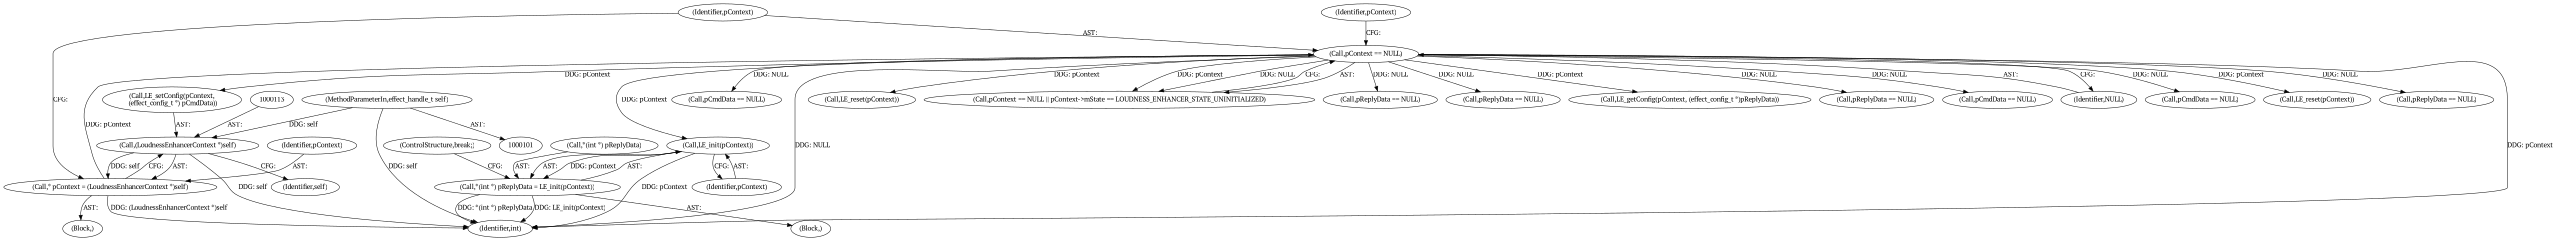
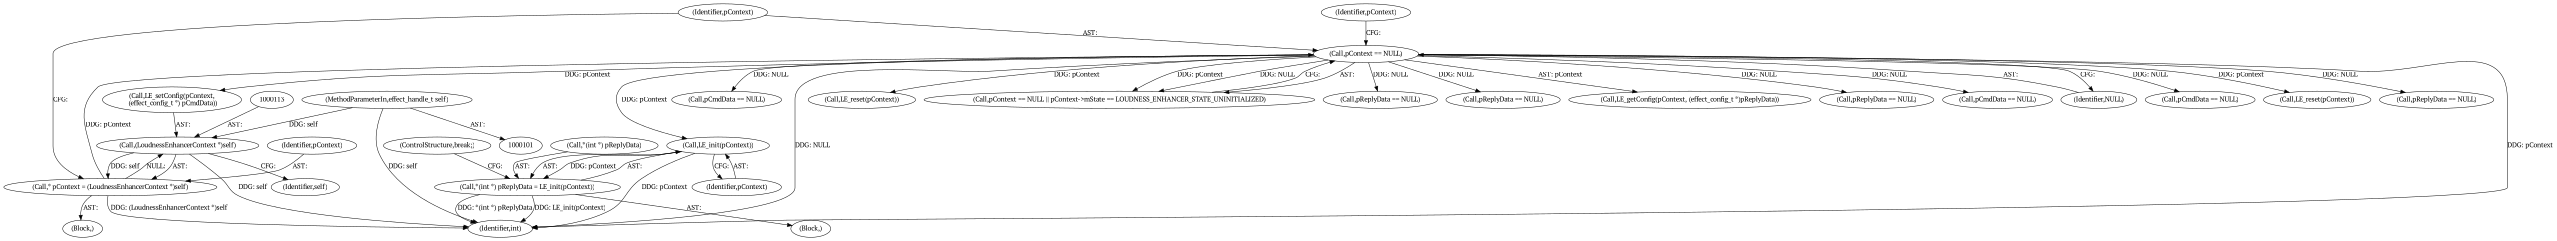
edge "(Call,pContext == NULL)" -> "(Call,LE_getConfig(pContext, (effect_config_t *)pReplyData))": label "DDG: pContext" -> "AST: pContext"
edge "(Call,* pContext = (LoudnessEnhancerContext *)self)" -> "(Call,(LoudnessEnhancerContext *)self)": label "CFG: " -> "NULL: "
